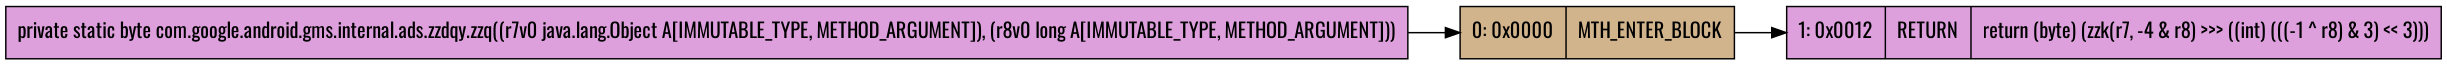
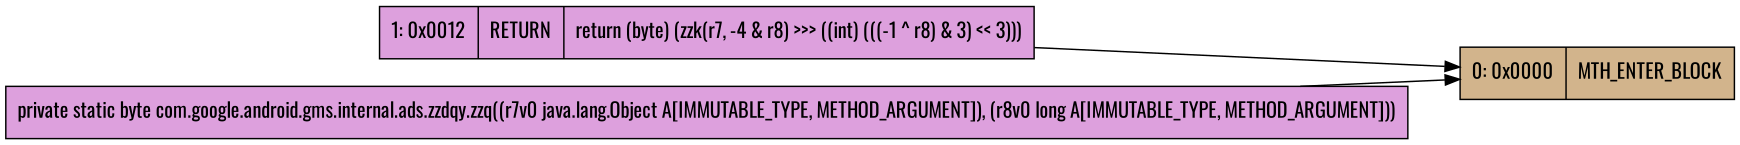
edge "0: 0x0000" -> "1: 0x0012": reversed
